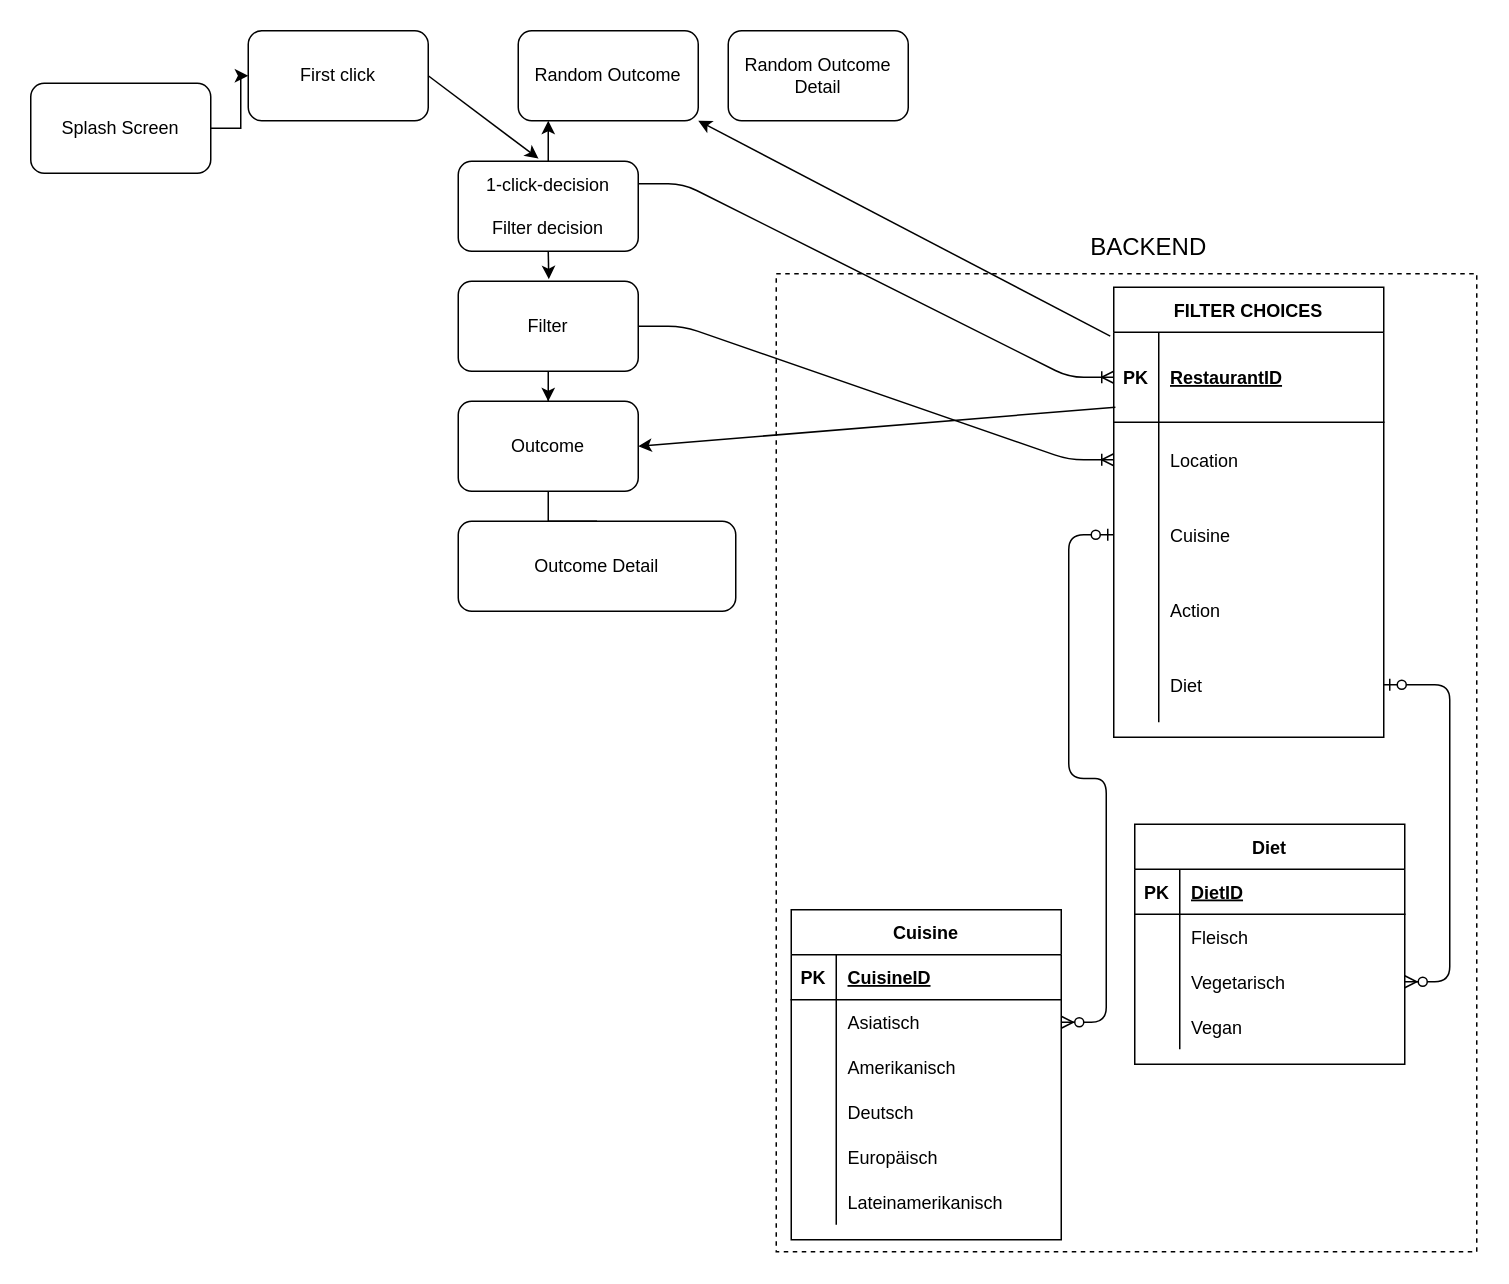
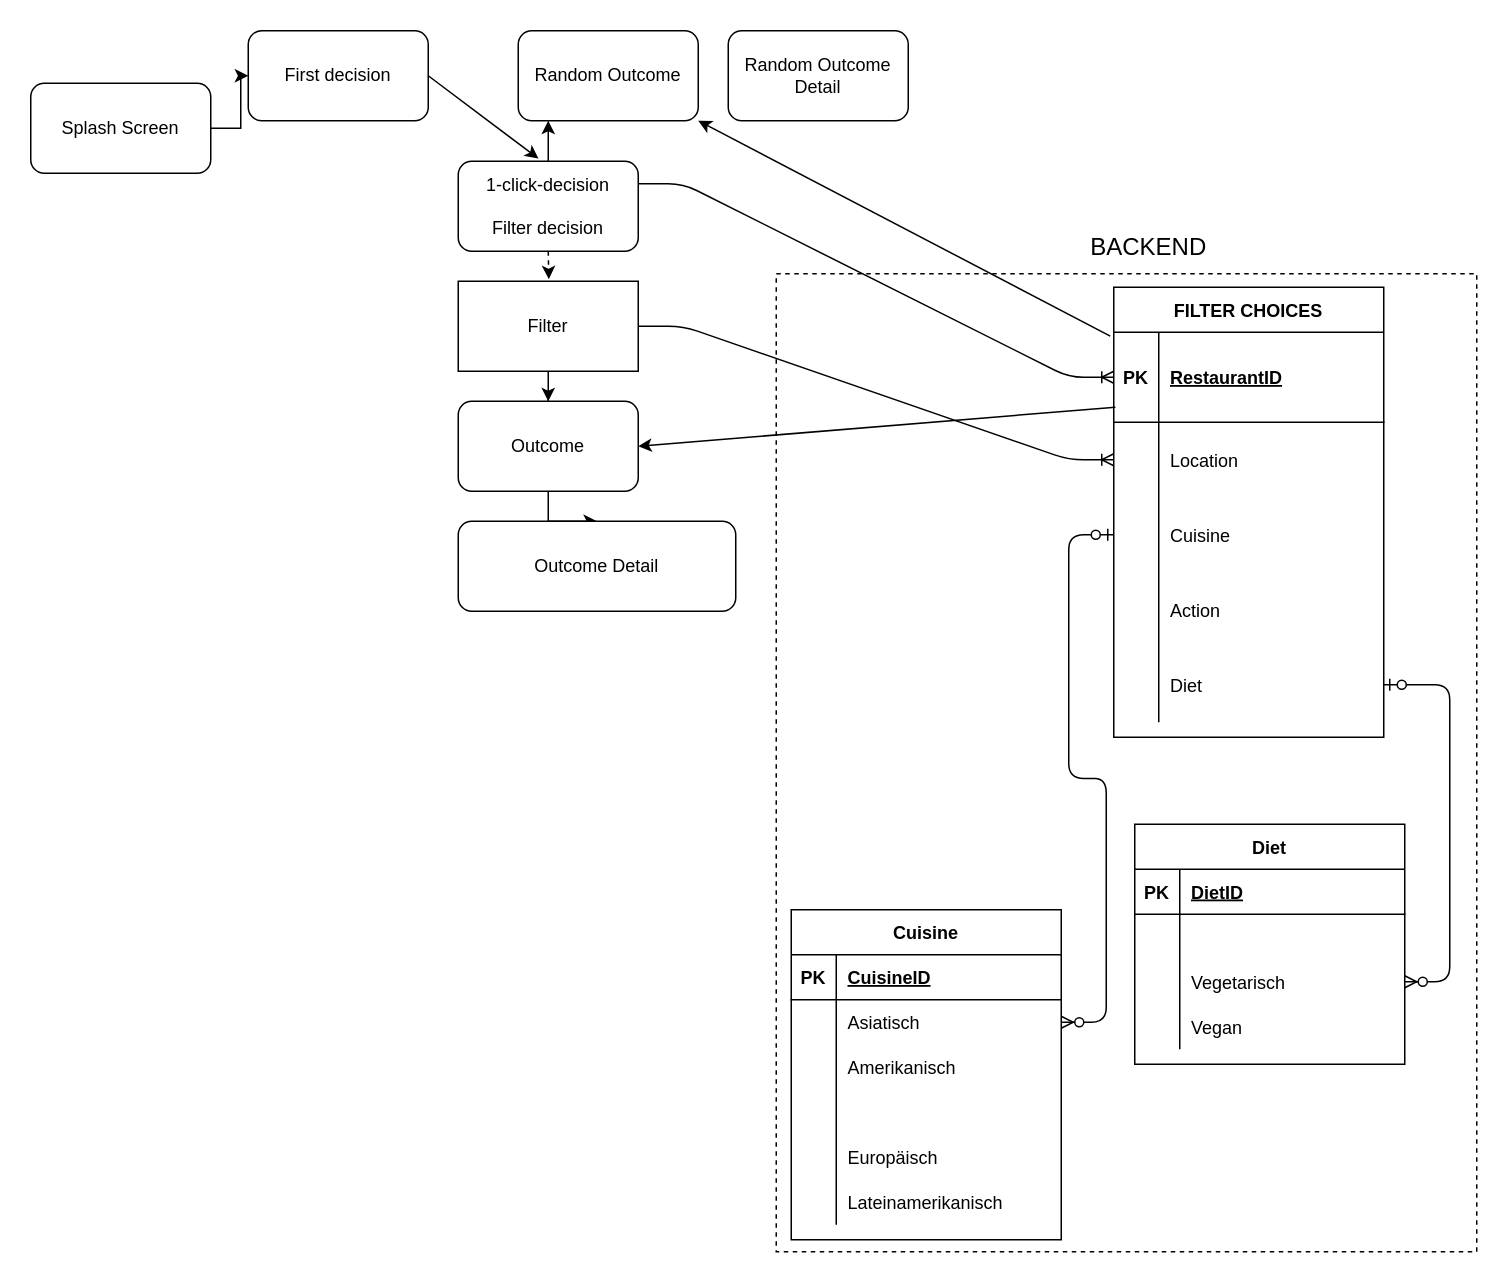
node "First click": label "First click" -> "First decision"
edge "1-click-decision Filter decision" -> "Filter": style solid -> dashed
node "Filter": shape rounded rectangle -> rectangle
edge "Outcome" -- "Outcome Detail": arrowhead none -> classic
node "Fleisch": removed
node "Deutsch": removed
